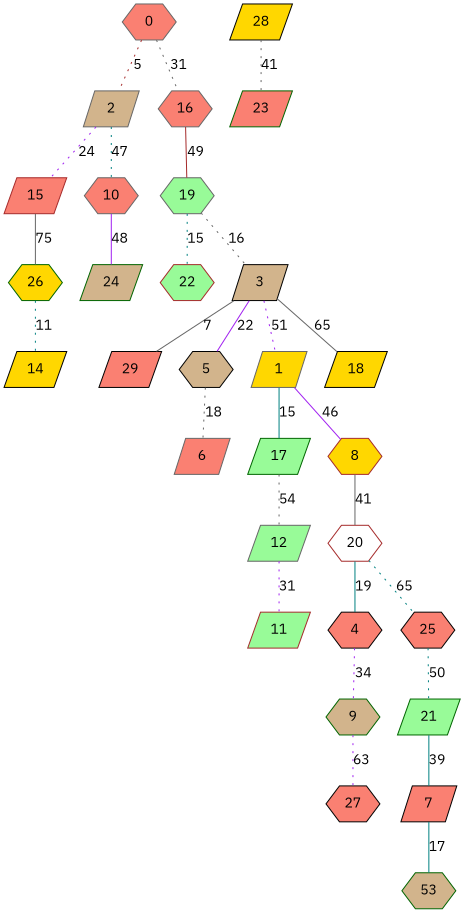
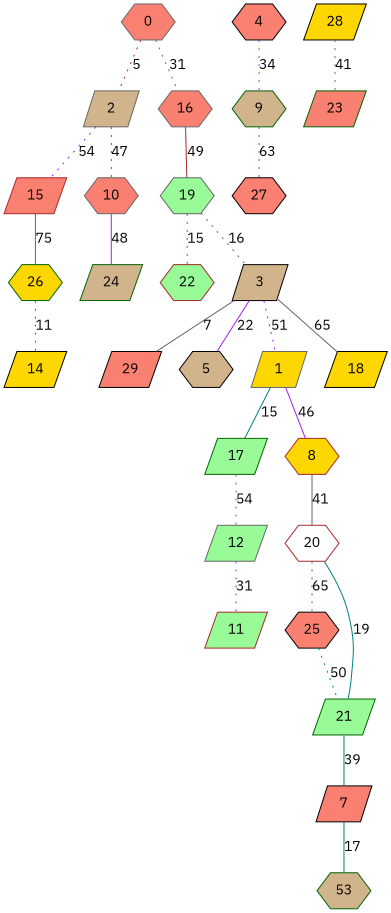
edge "2" -- "15": label "24" -> "54"
node "6": removed
edge "20" -- "4": now "20" -- "21"
